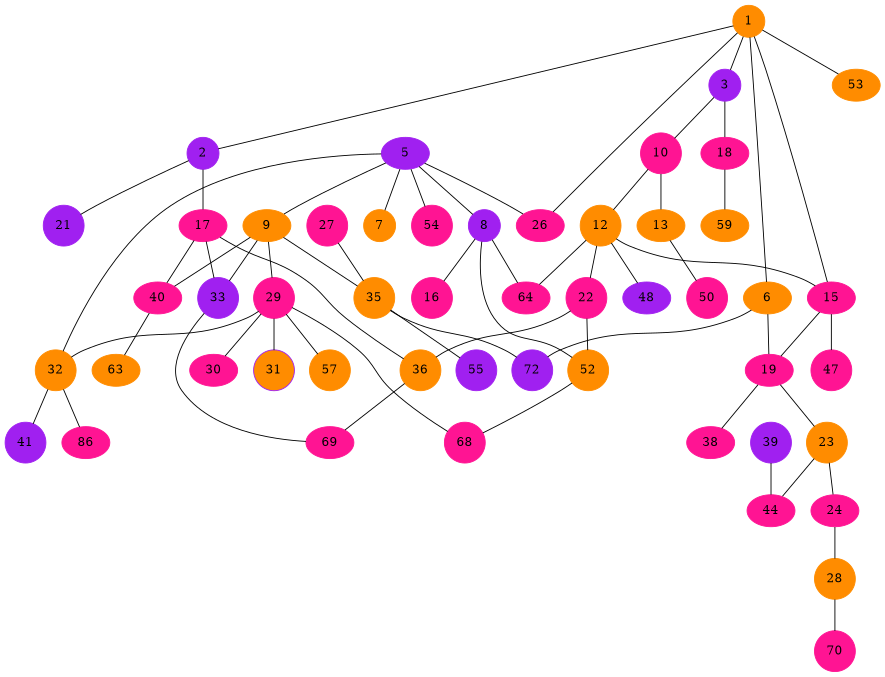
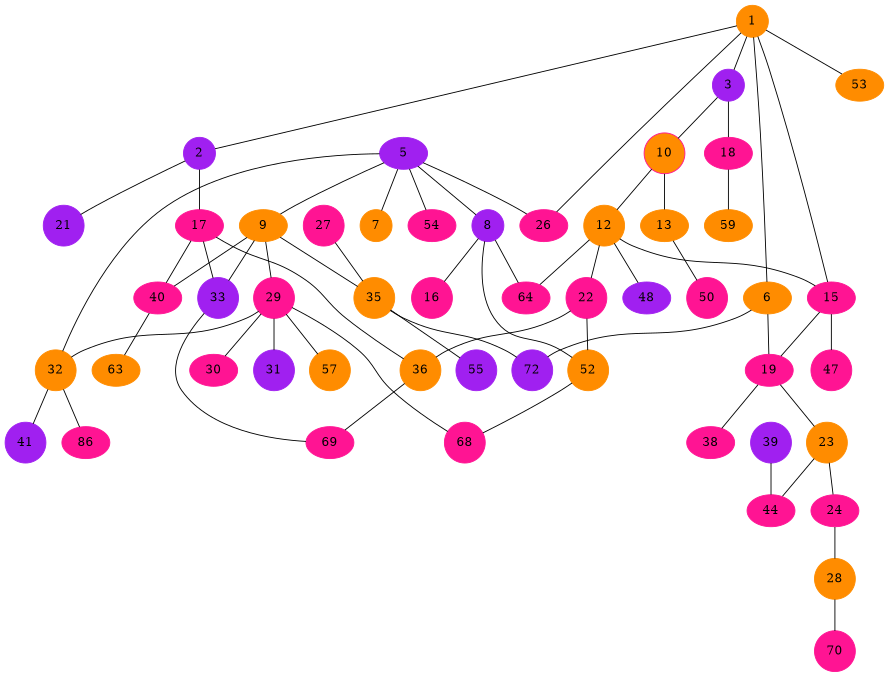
node "10": fillcolor deeppink -> darkorange
node "54": shape circle -> ellipse
node "31": fillcolor darkorange -> purple
